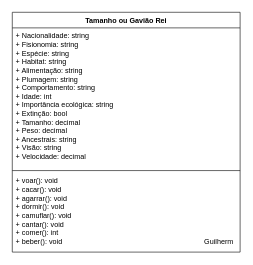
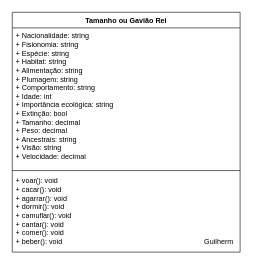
node "+ voar(): void + cacar(): void + agarrar(): void + dormir(): void + camuflar(): void + cantar(): void + comer(): int + beber(): void Guilherm": label "+ voar(): void + cacar(): void + agarrar(): void + dormir(): void + camuflar(): void + cantar(): void + comer(): int + beber(): void Guilherm" -> "+ voar(): void + cacar(): void + agarrar(): void + dormir(): void + camuflar(): void + cantar(): void + comer(): void + beber(): void Guilherm"
